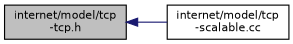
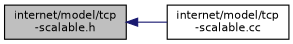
node "internet/model/tcp -tcp.h": label "internet/model/tcp -tcp.h" -> "internet/model/tcp -scalable.h"
